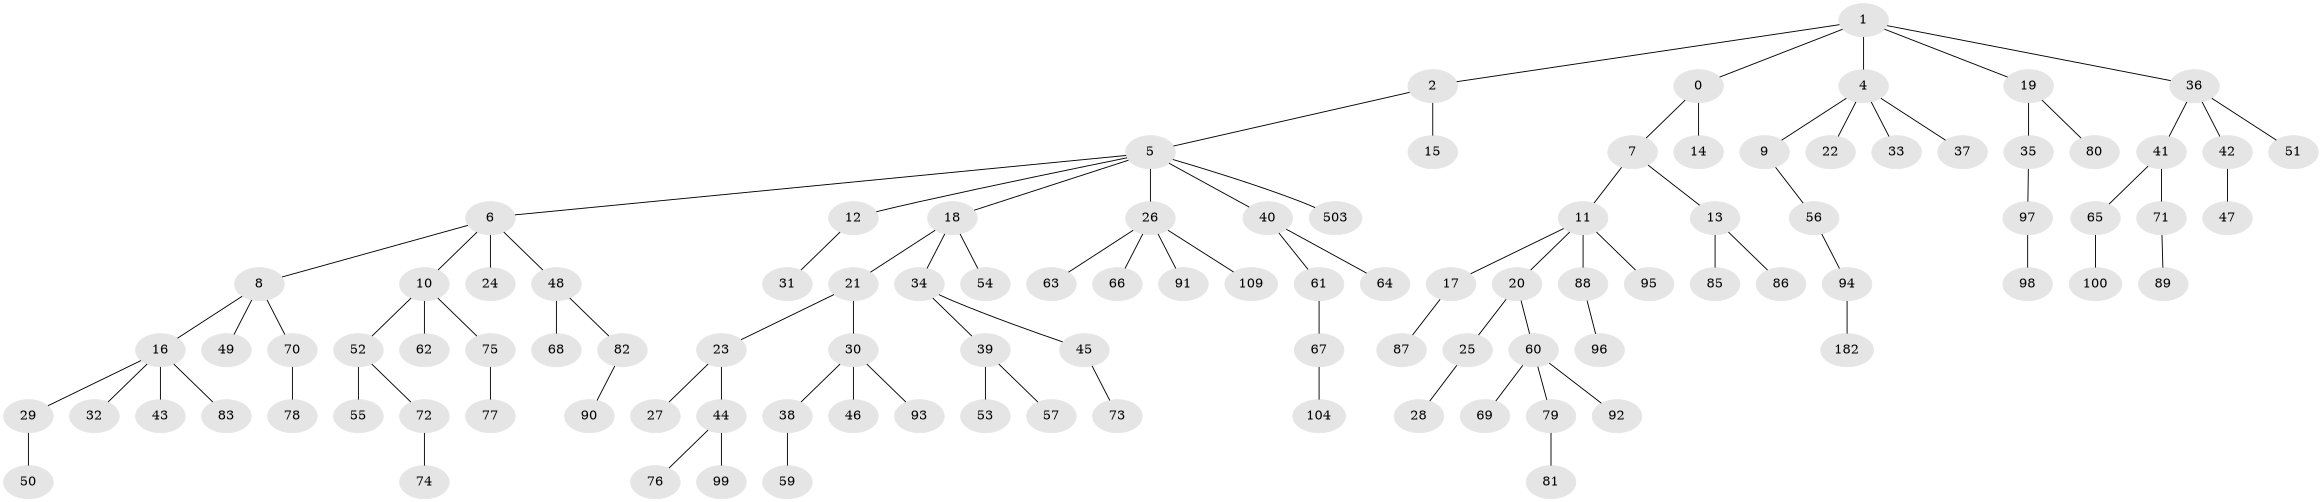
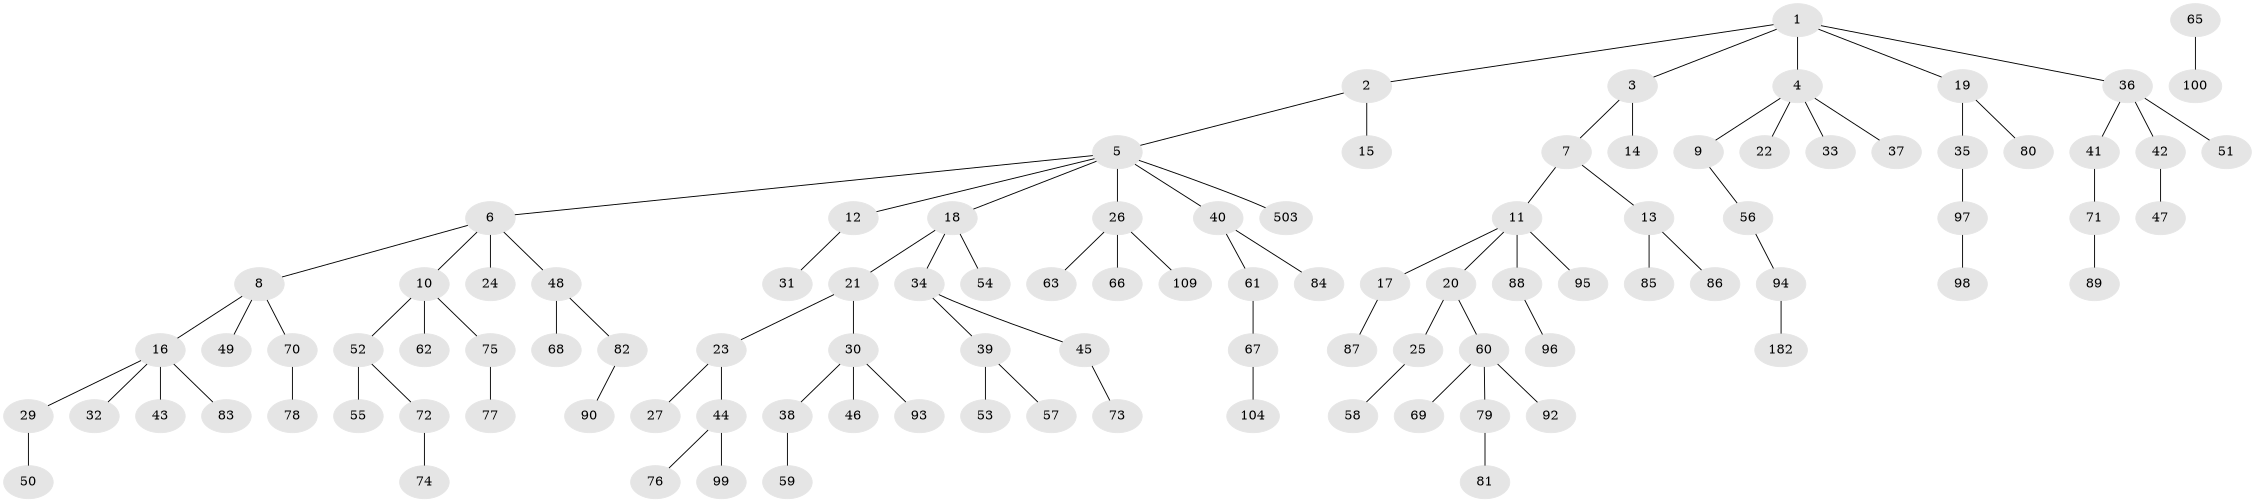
node "0": label "0" -> "3"
edge "41" -- "65": removed
node "91": removed
node "64": label "64" -> "84"
node "28": label "28" -> "58"
